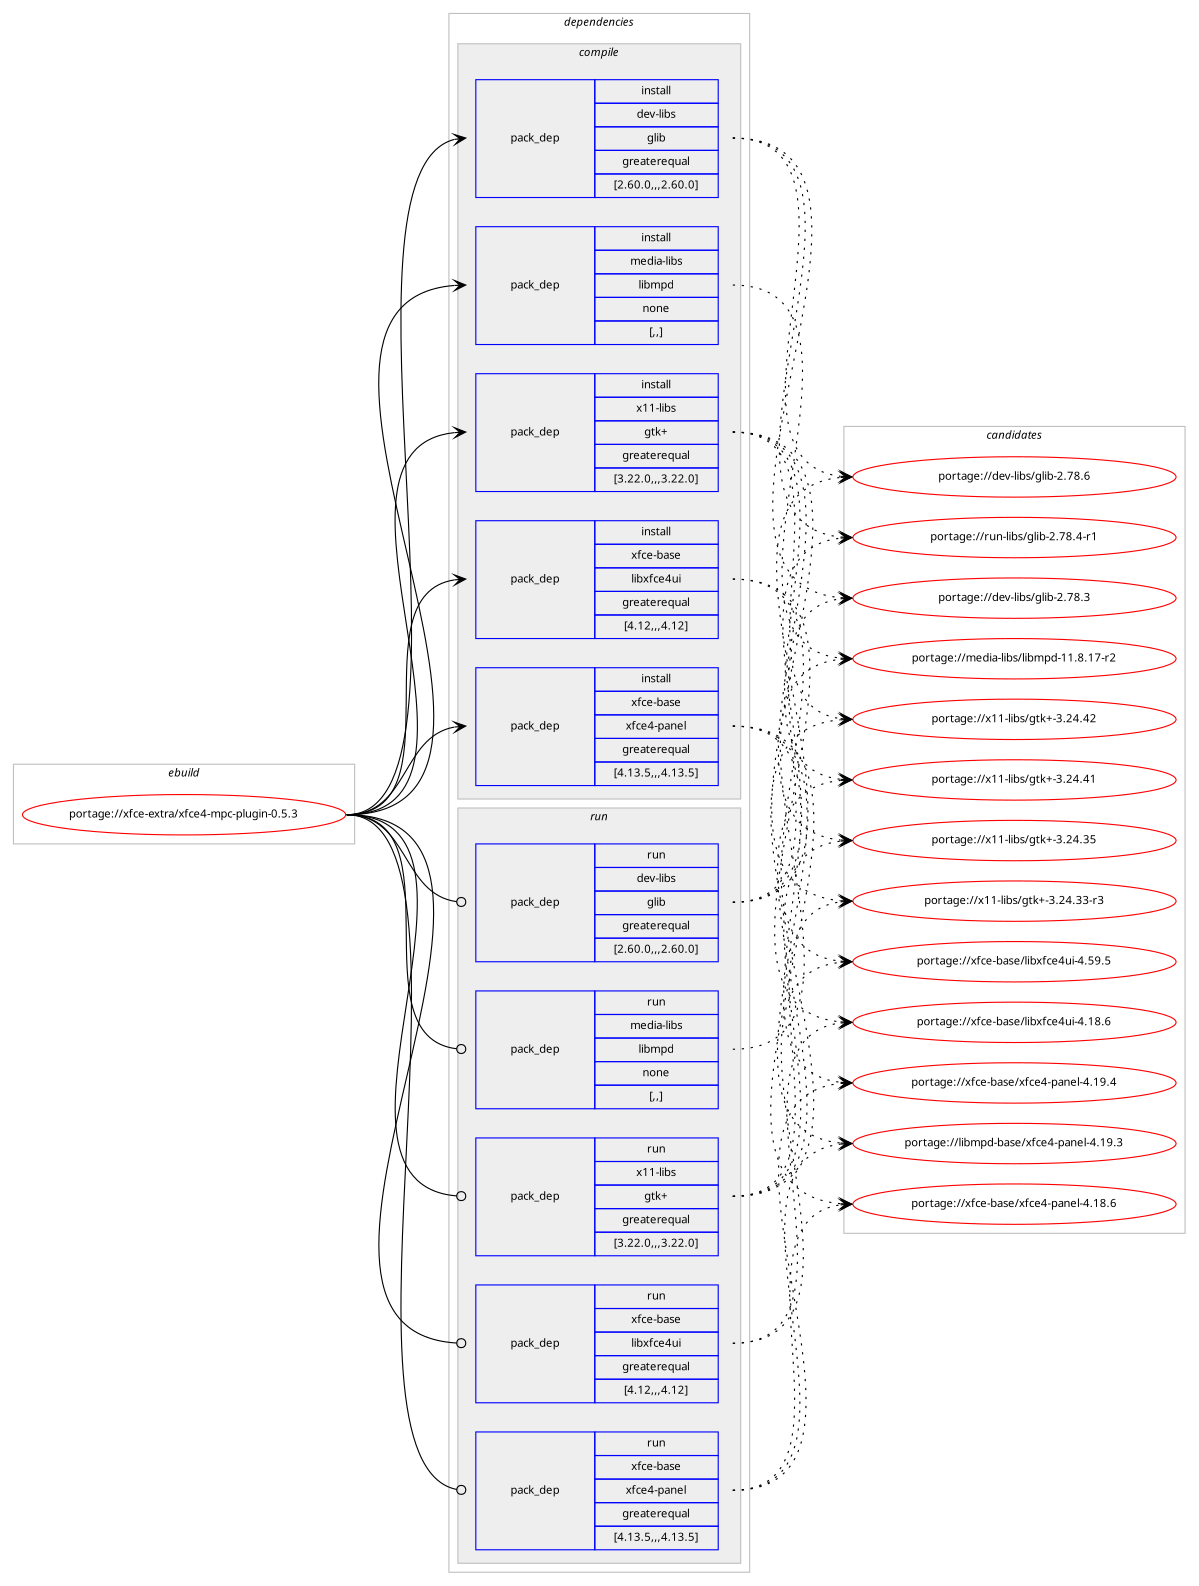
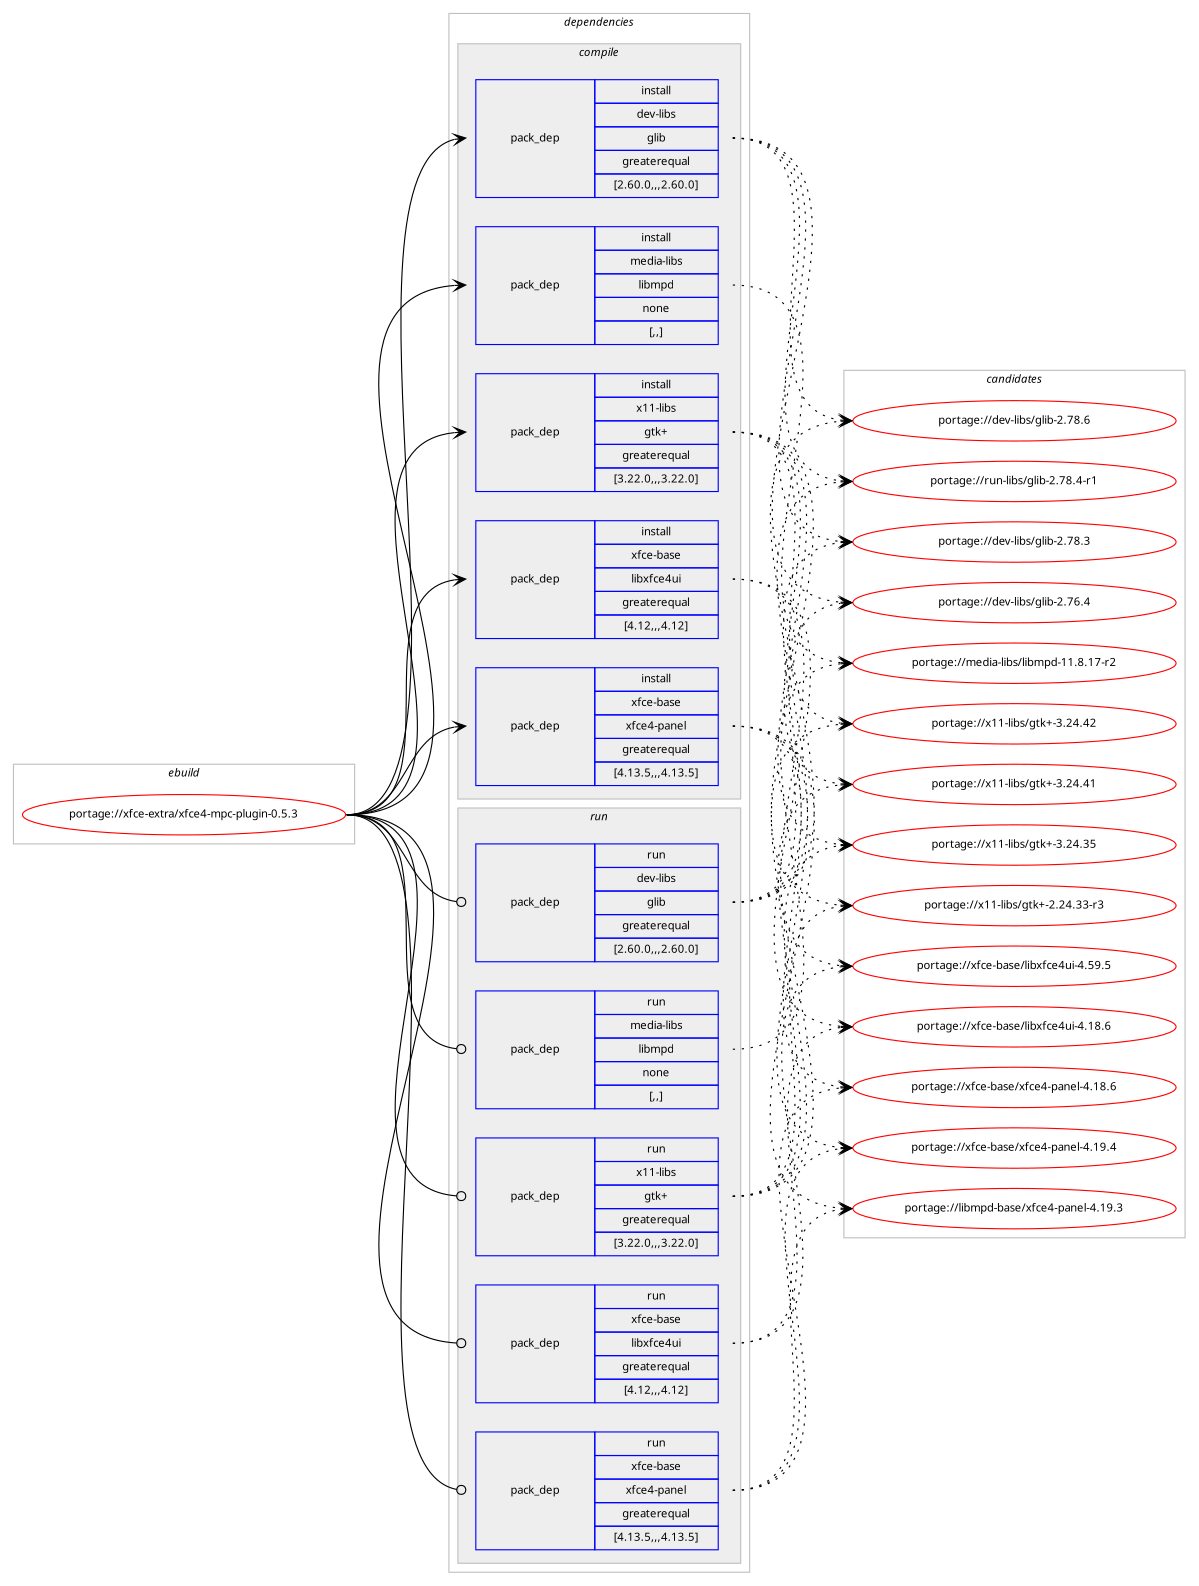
node "portage://dev-libs/glib-2.76.4": added
node "portage://x11-libs/gtk+-3.24.33-r3": label "portage://x11-libs/gtk+-3.24.33-r3" -> "portage://x11-libs/gtk+-2.24.33-r3"
